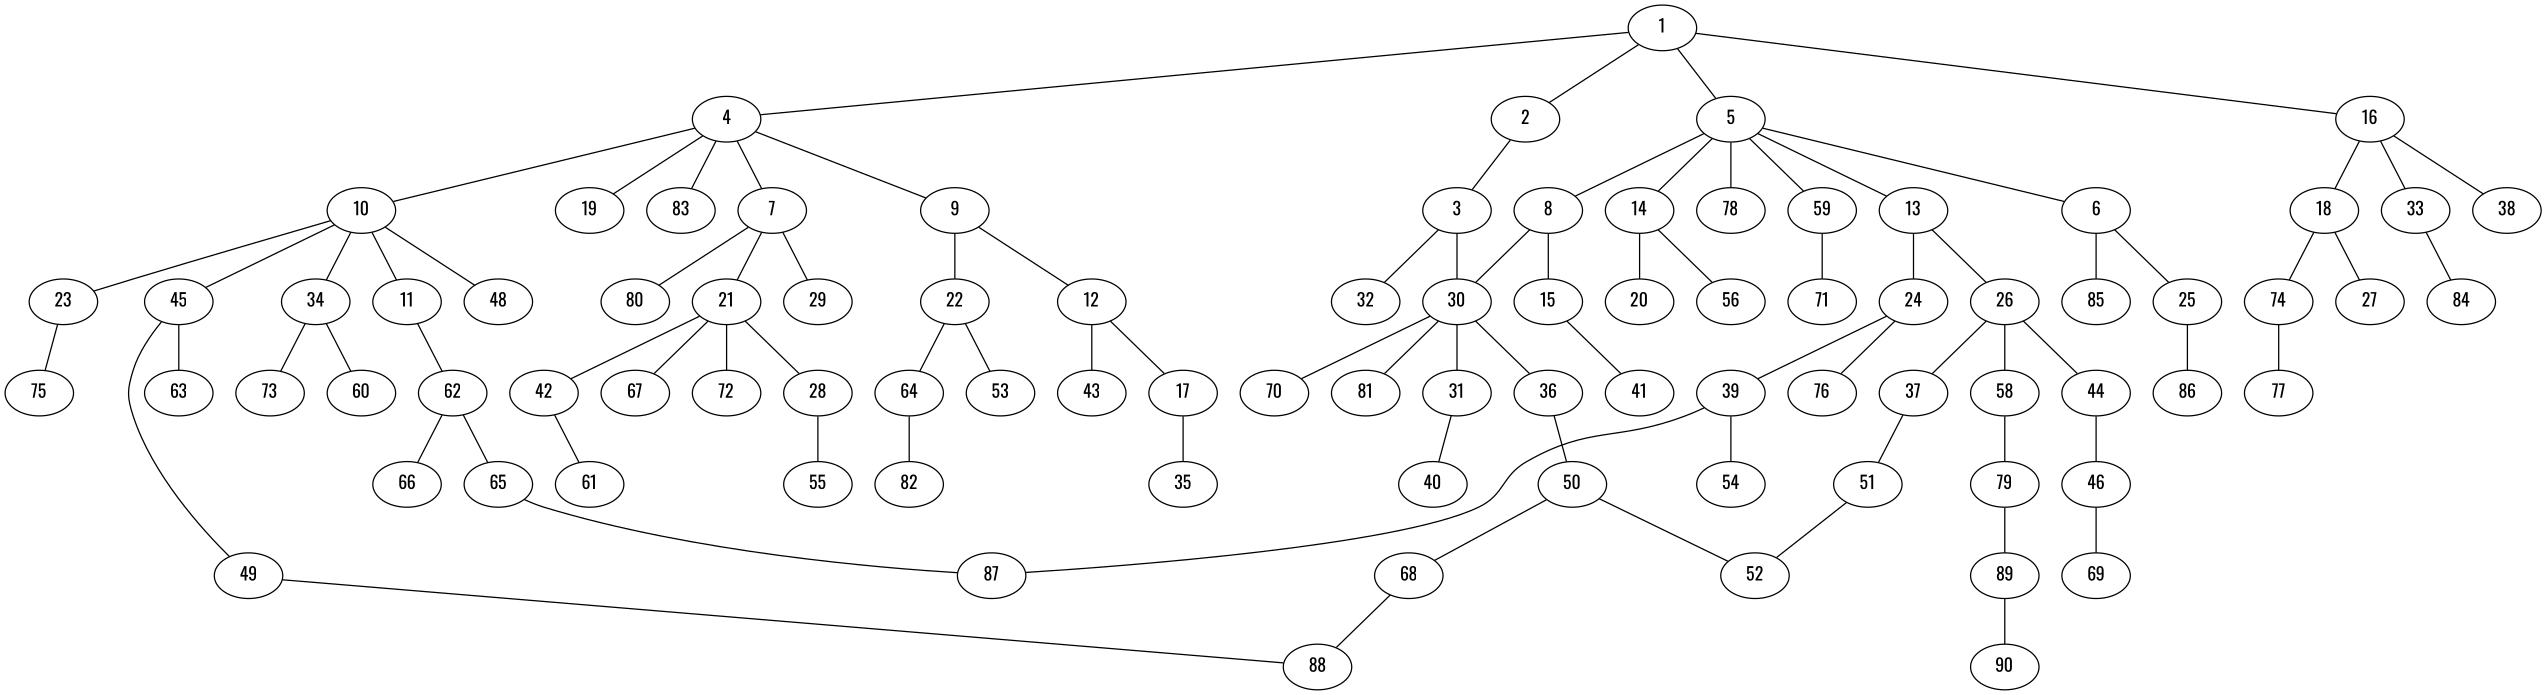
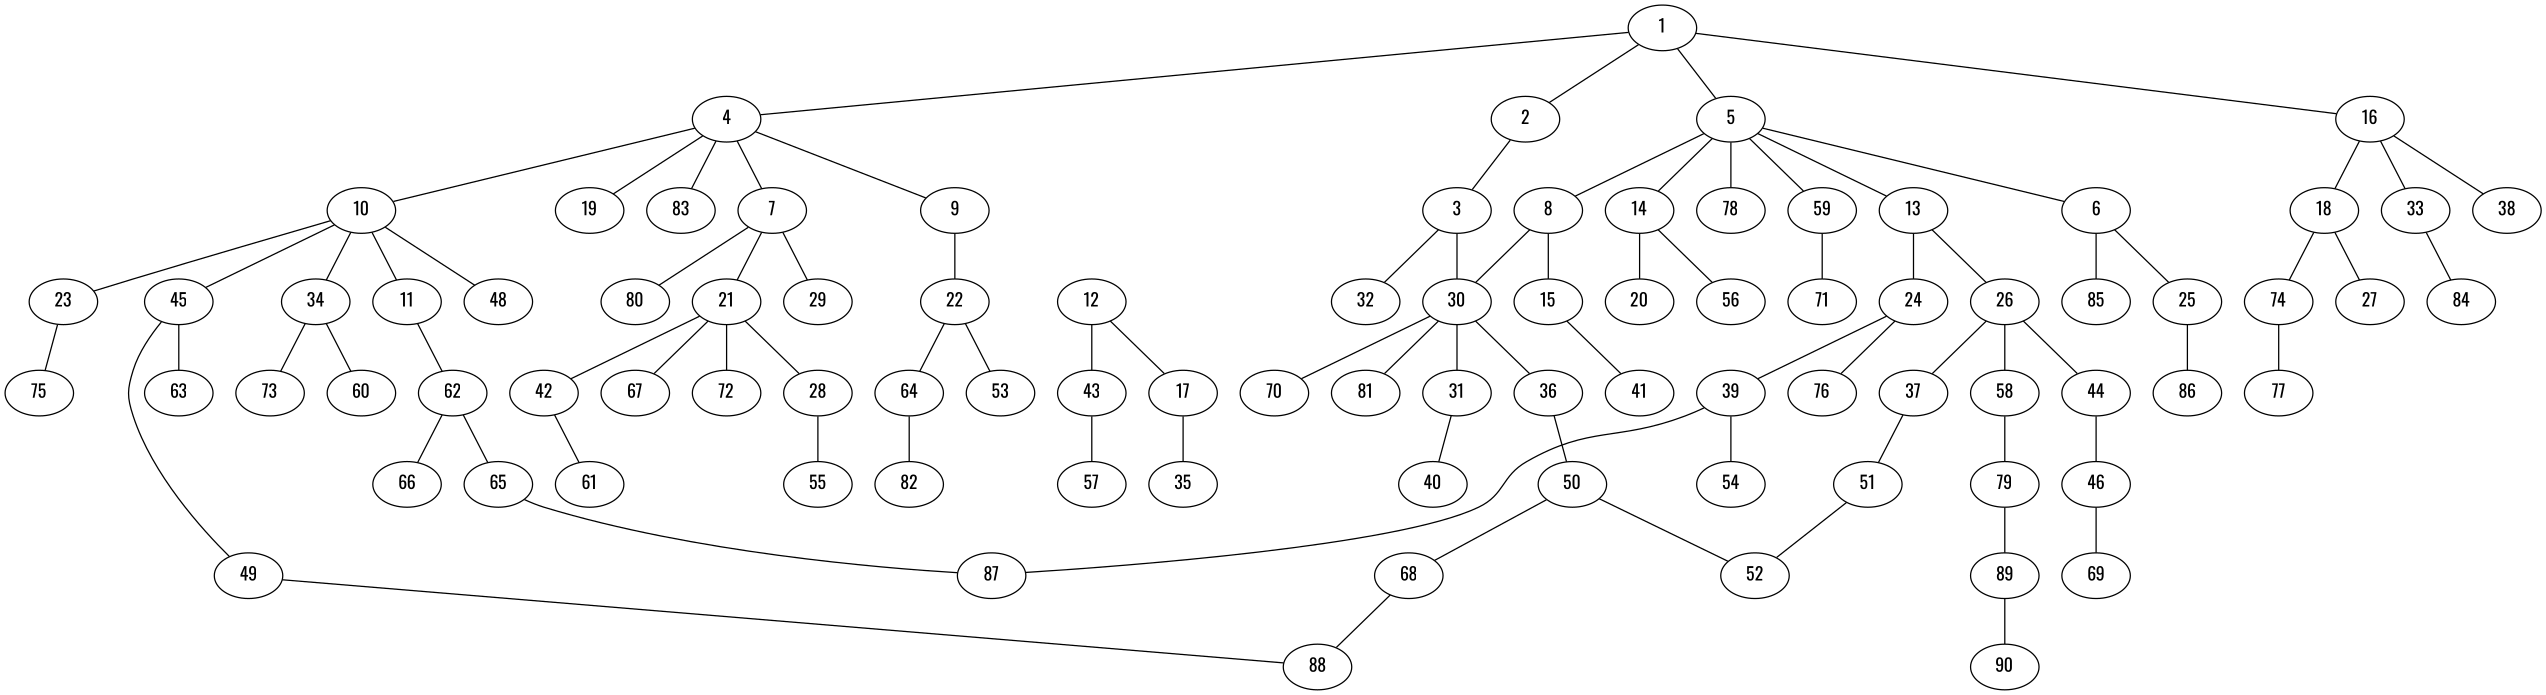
edge "9" -- "12": removed
node "57": added
